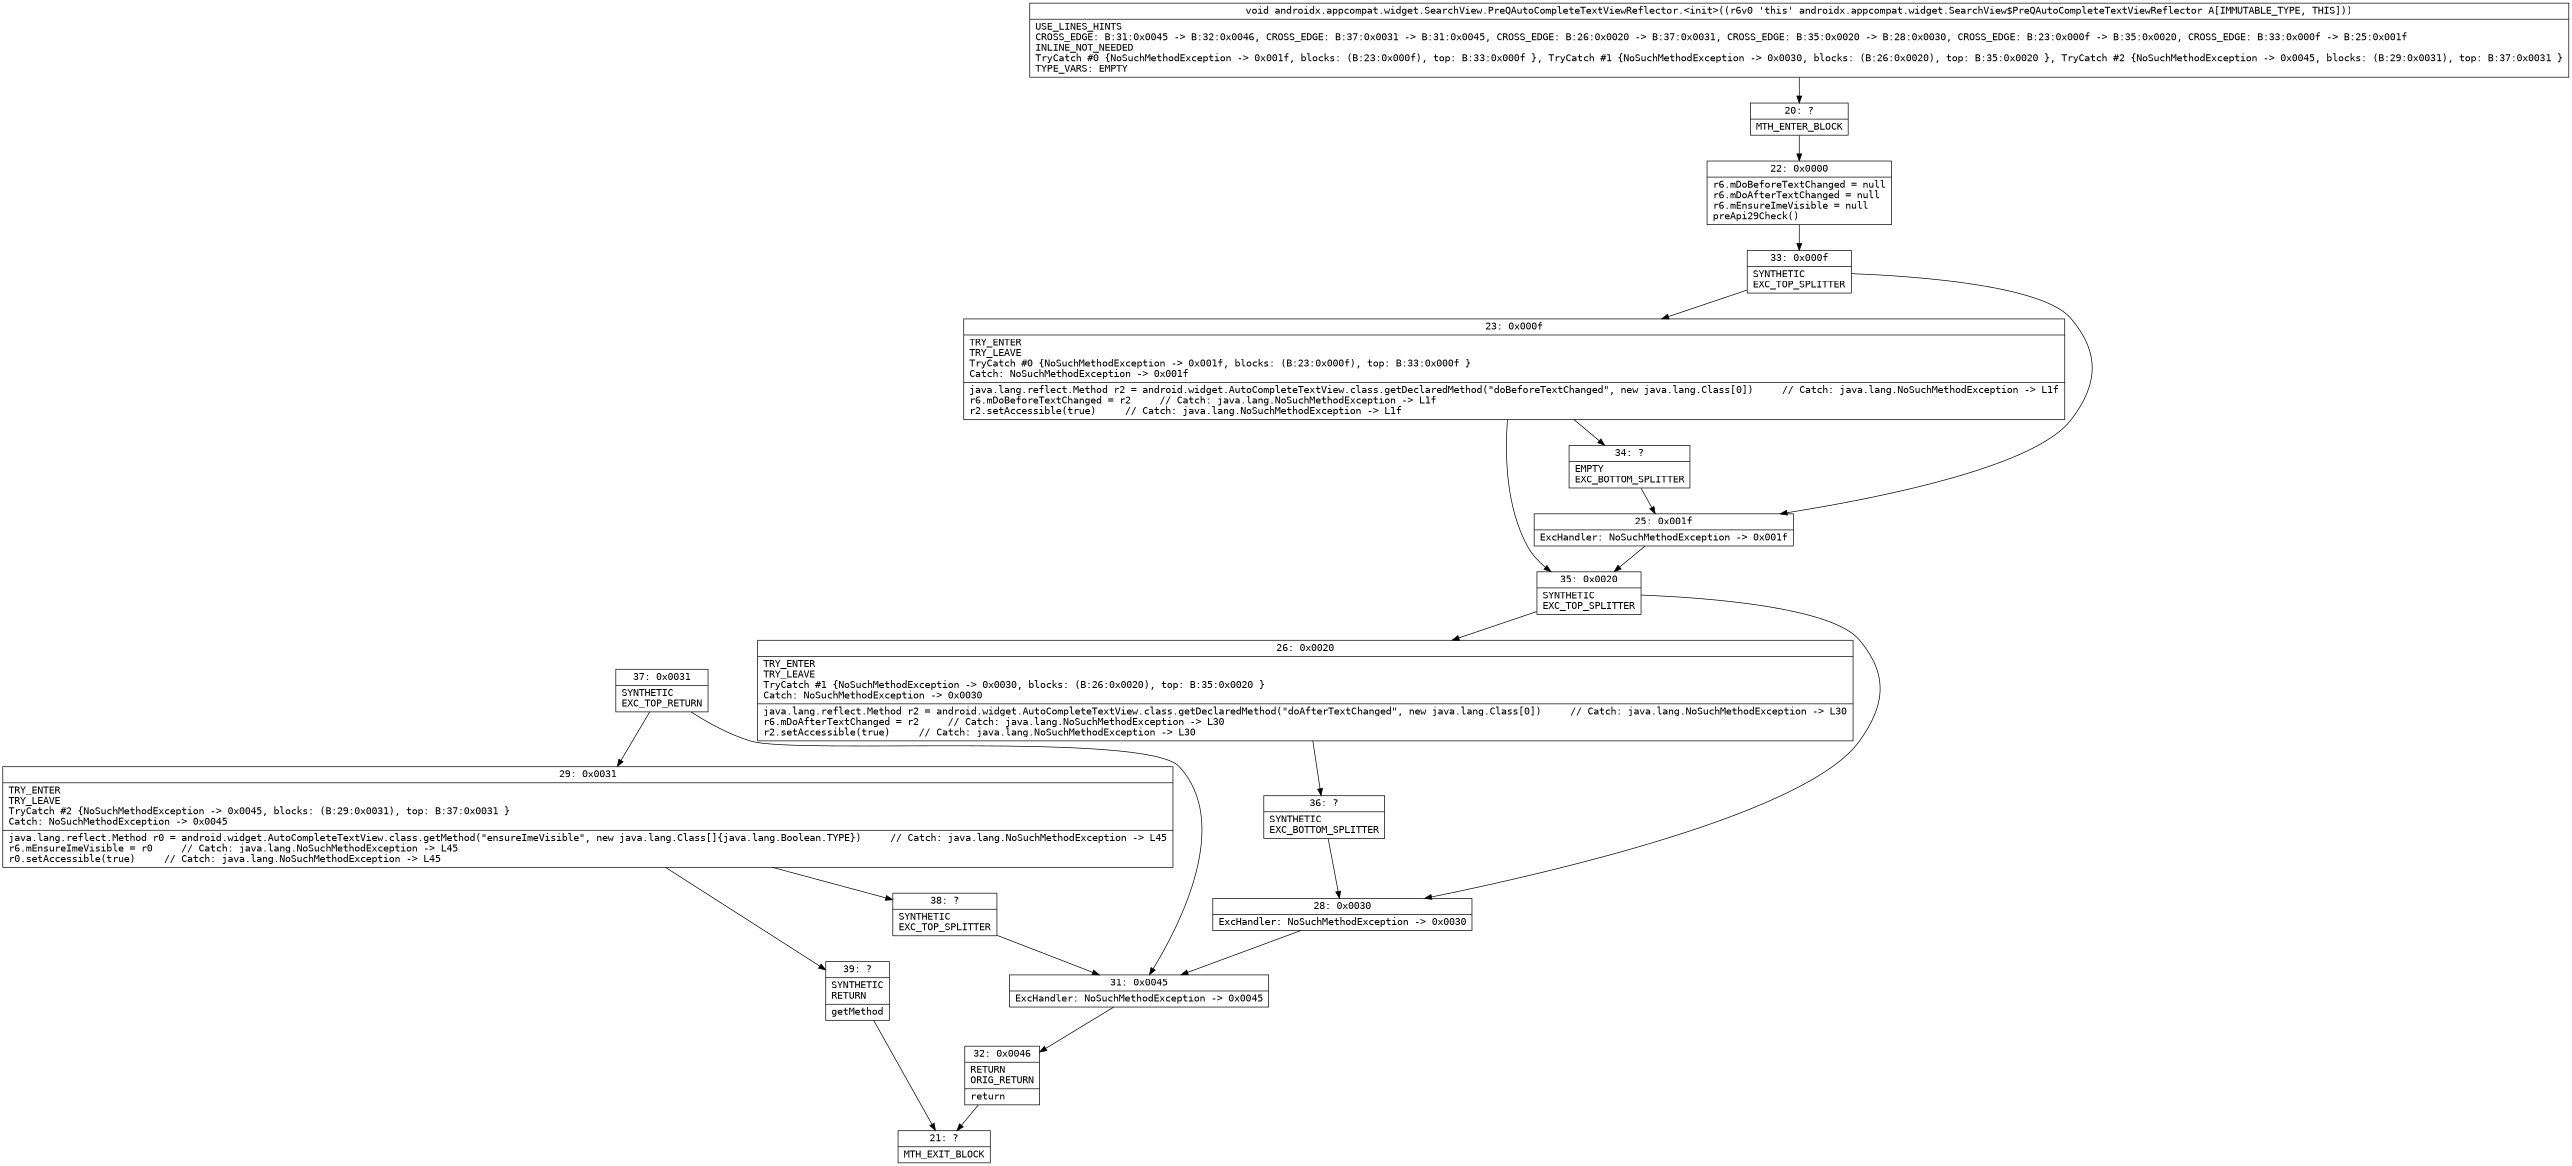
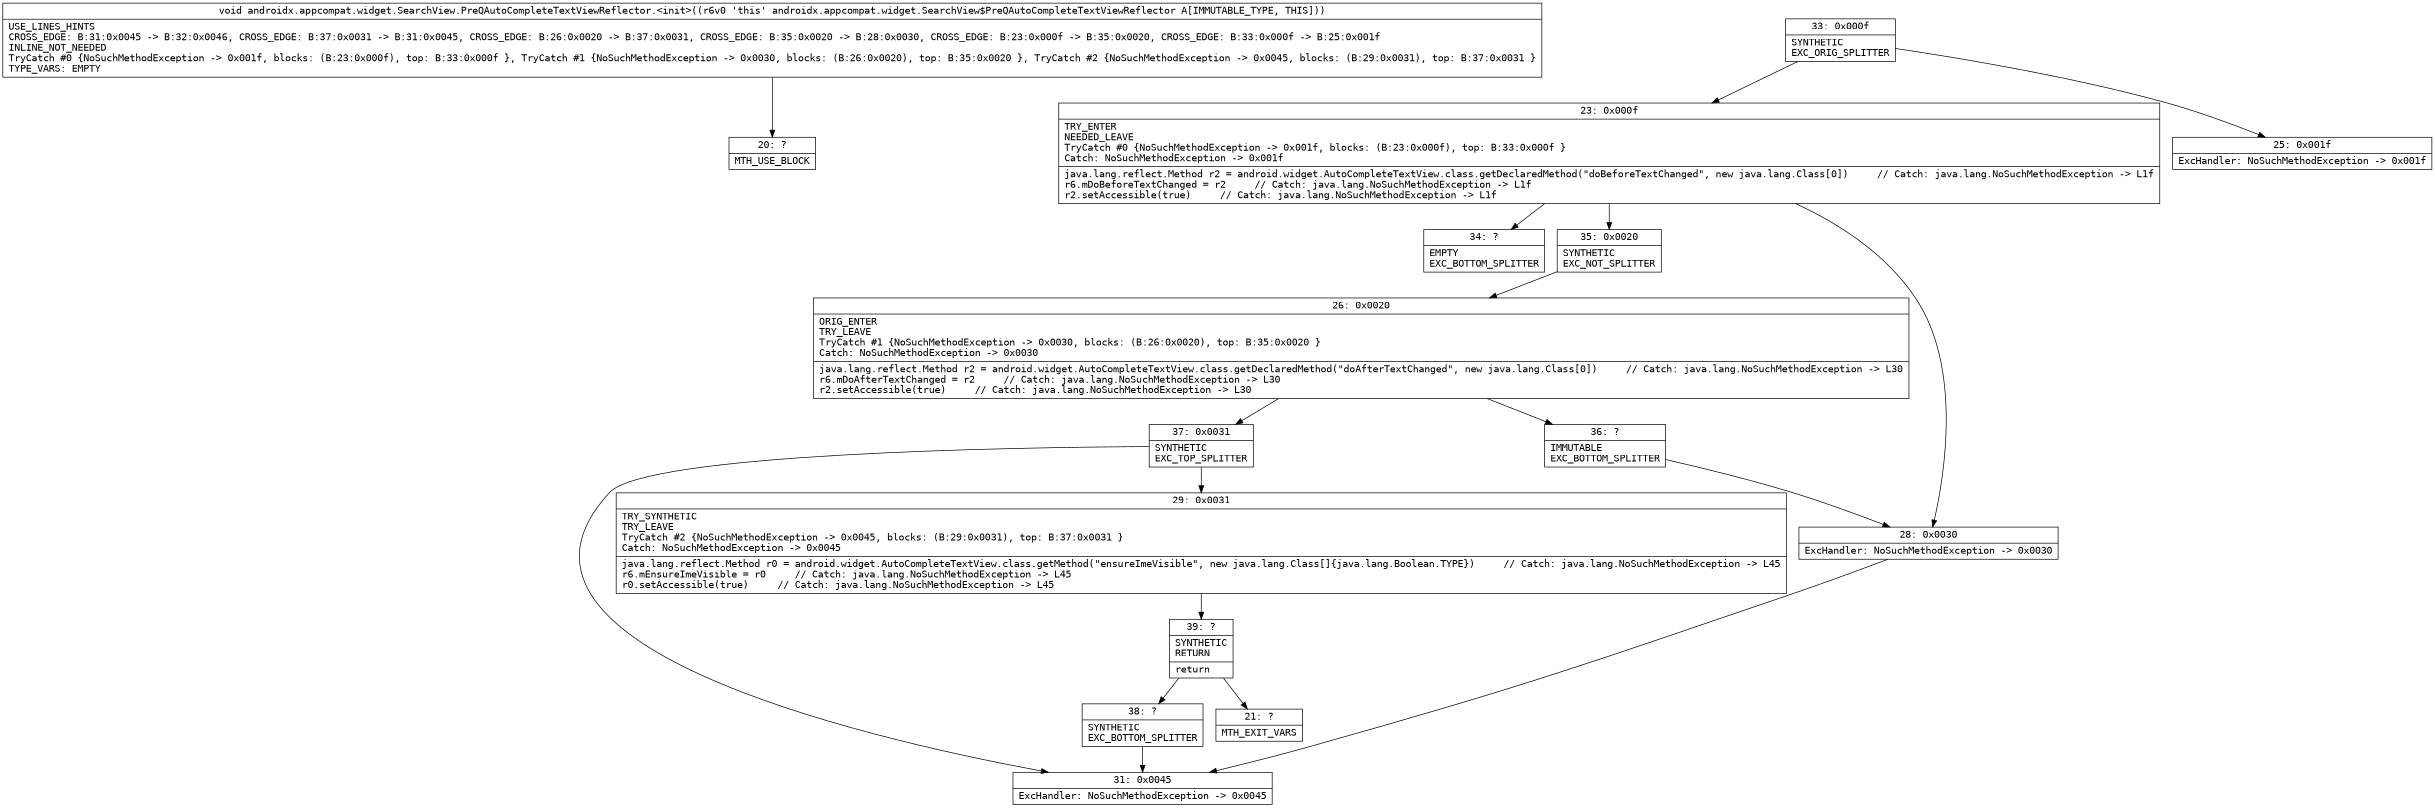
node "20: ?": text "MTH_ENTER_BLOCK" -> "MTH_USE_BLOCK"
node "22: 0x0000": removed
node "33: 0x000f": text "EXC_TOP_SPLITTER" -> "EXC_ORIG_SPLITTER"
node "23: 0x000f": text "TRY_LEAVE" -> "NEEDED_LEAVE"
edge "26: 0x0020" -> "37: 0x0031": added
edge "34: ?" -> "25: 0x001f": removed
edge "25: 0x001f" -> "35: 0x0020": removed
node "35: 0x0020": text "EXC_TOP_SPLITTER" -> "EXC_NOT_SPLITTER"
node "26: 0x0020": text "TRY_ENTER" -> "ORIG_ENTER"
node "37: 0x0031": text "EXC_TOP_RETURN" -> "EXC_TOP_SPLITTER"
edge "35: 0x0020" -> "28: 0x0030": now "23: 0x000f" -> "28: 0x0030"
node "29: 0x0031": text "TRY_ENTER" -> "TRY_SYNTHETIC"
node "36: ?": text "SYNTHETIC" -> "IMMUTABLE"
edge "29: 0x0031" -> "38: ?": now "39: ?" -> "38: ?"
node "38: ?": text "EXC_TOP_SPLITTER" -> "EXC_BOTTOM_SPLITTER"
node "39: ?": text "getMethod" -> "return"
node "32: 0x0046": removed
node "21: ?": text "MTH_EXIT_BLOCK" -> "MTH_EXIT_VARS"
